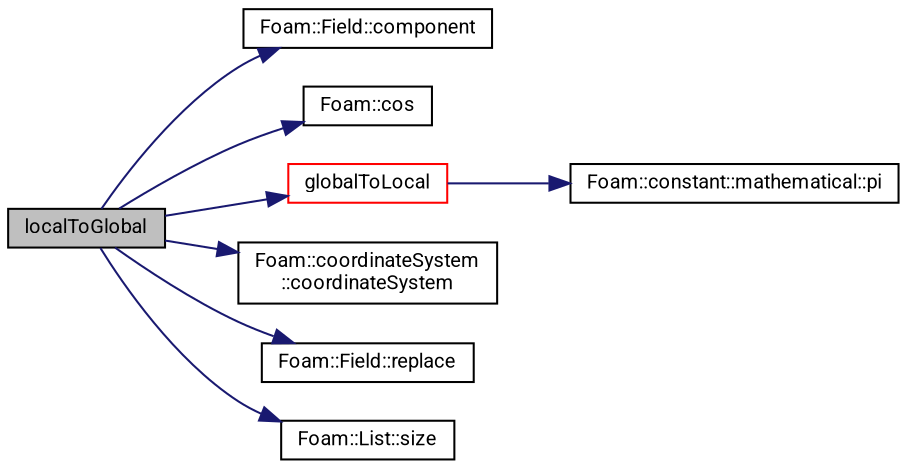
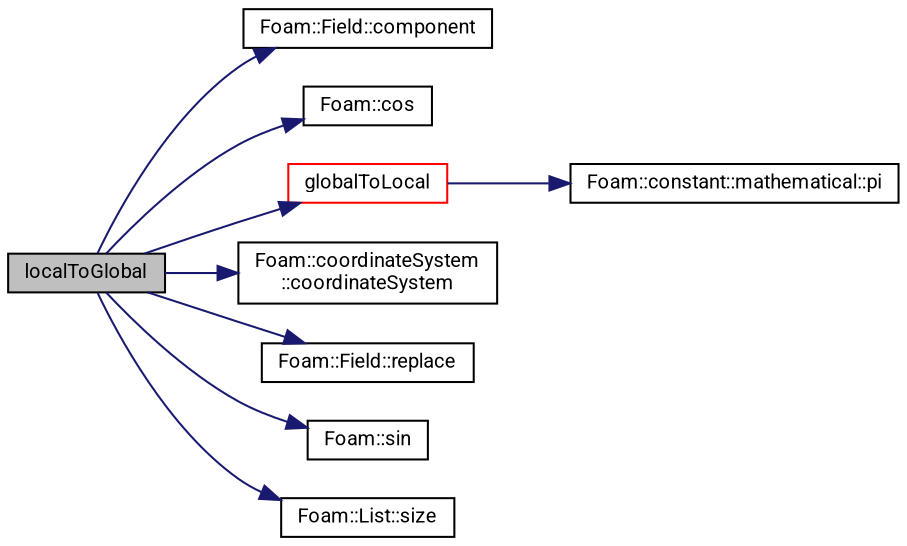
node "Foam::sin": added
